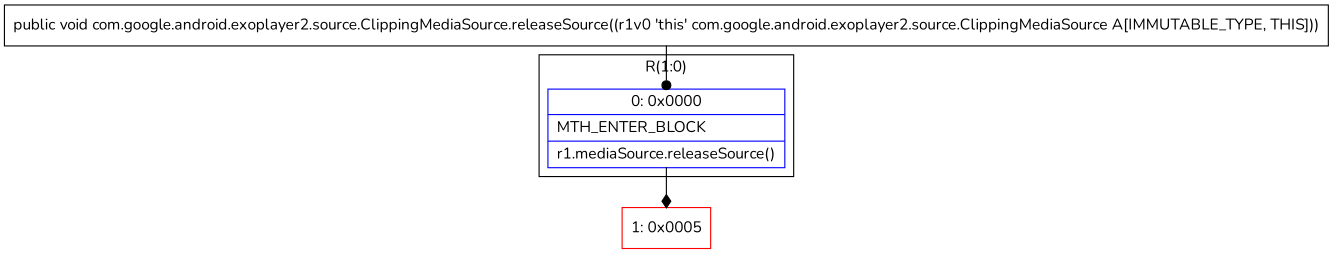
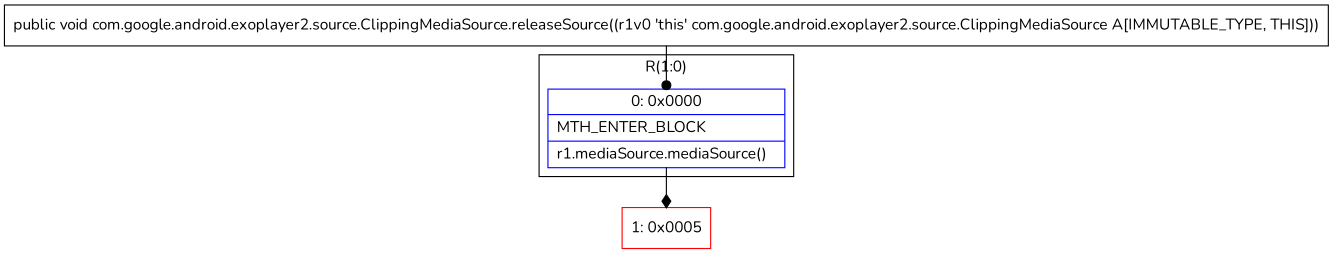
node "0: 0x0000": text "r1.mediaSource.releaseSource()" -> "r1.mediaSource.mediaSource()"
